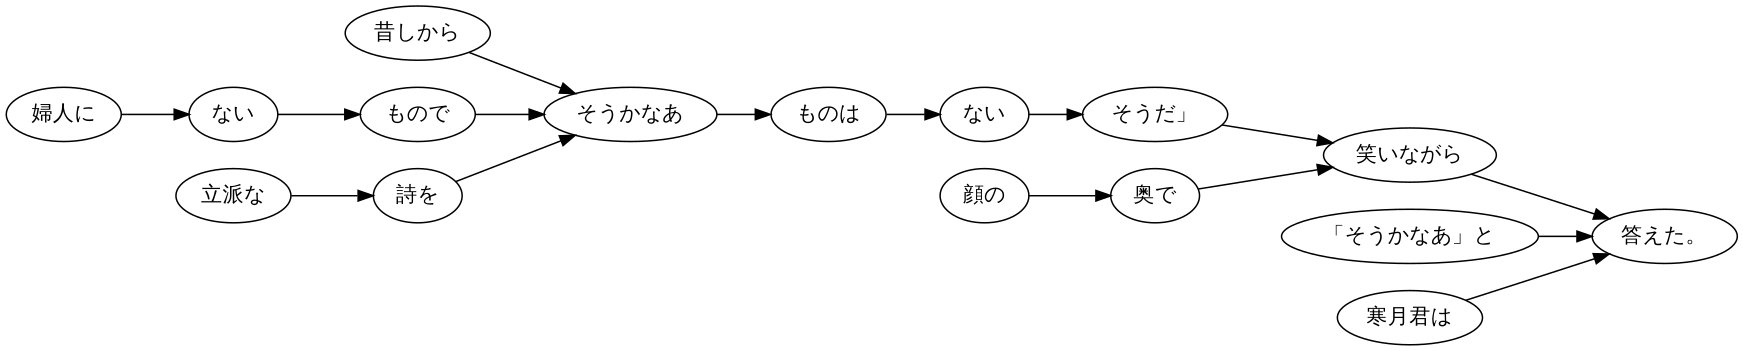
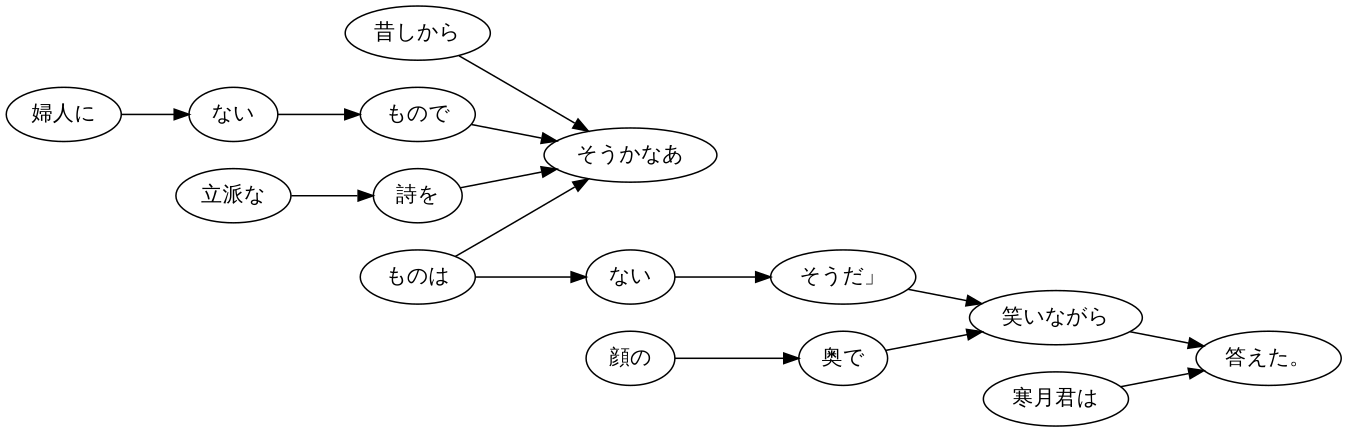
edge "そうかなあ" -> "ものは": reversed
node "「そうかなあ」と": removed
